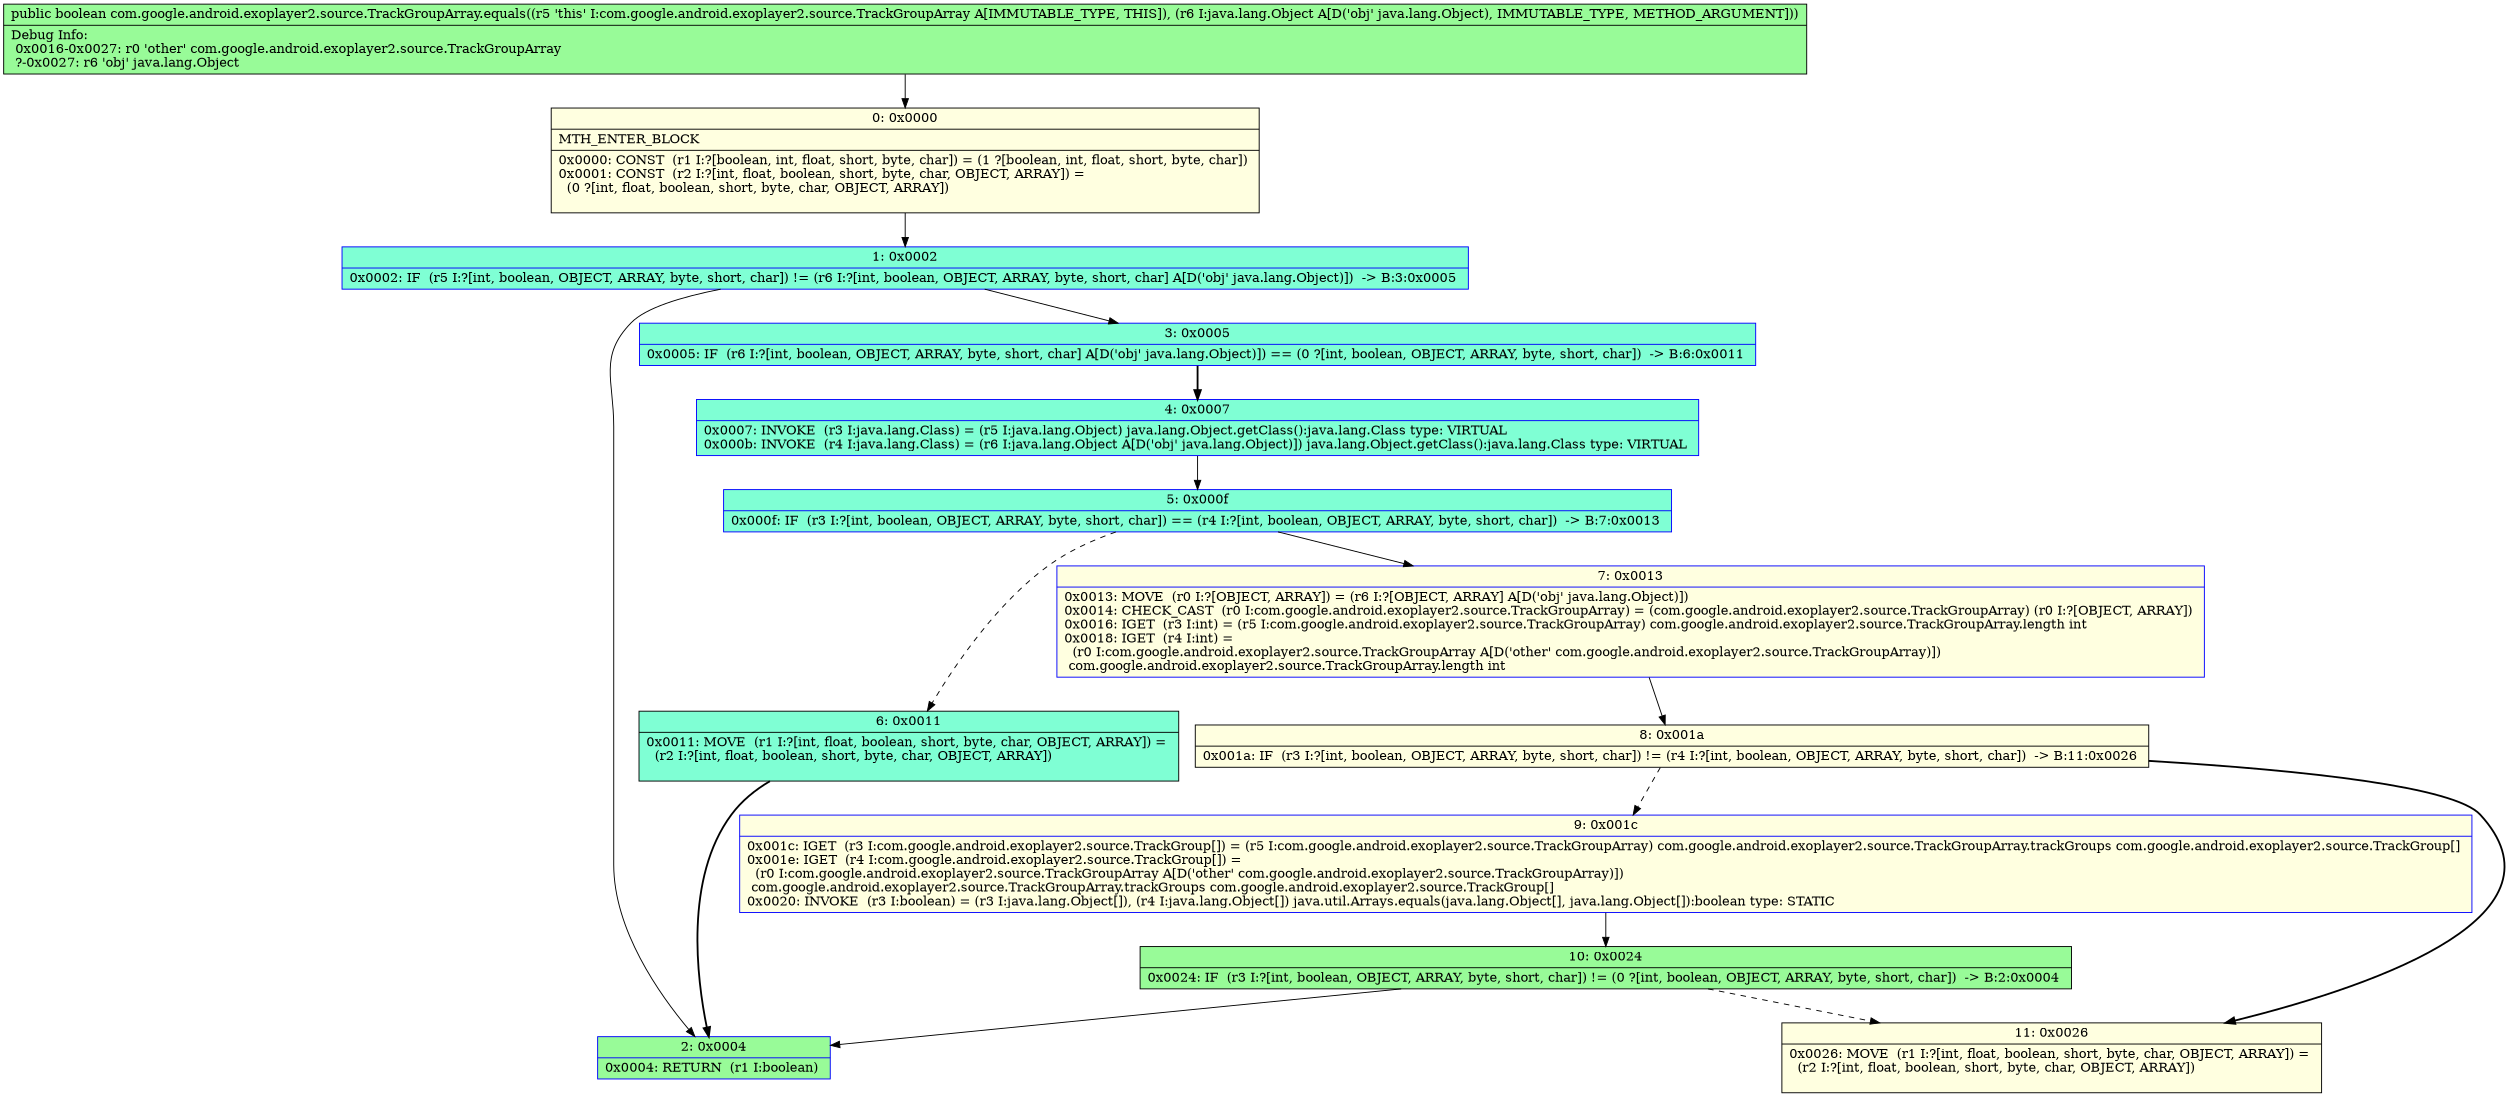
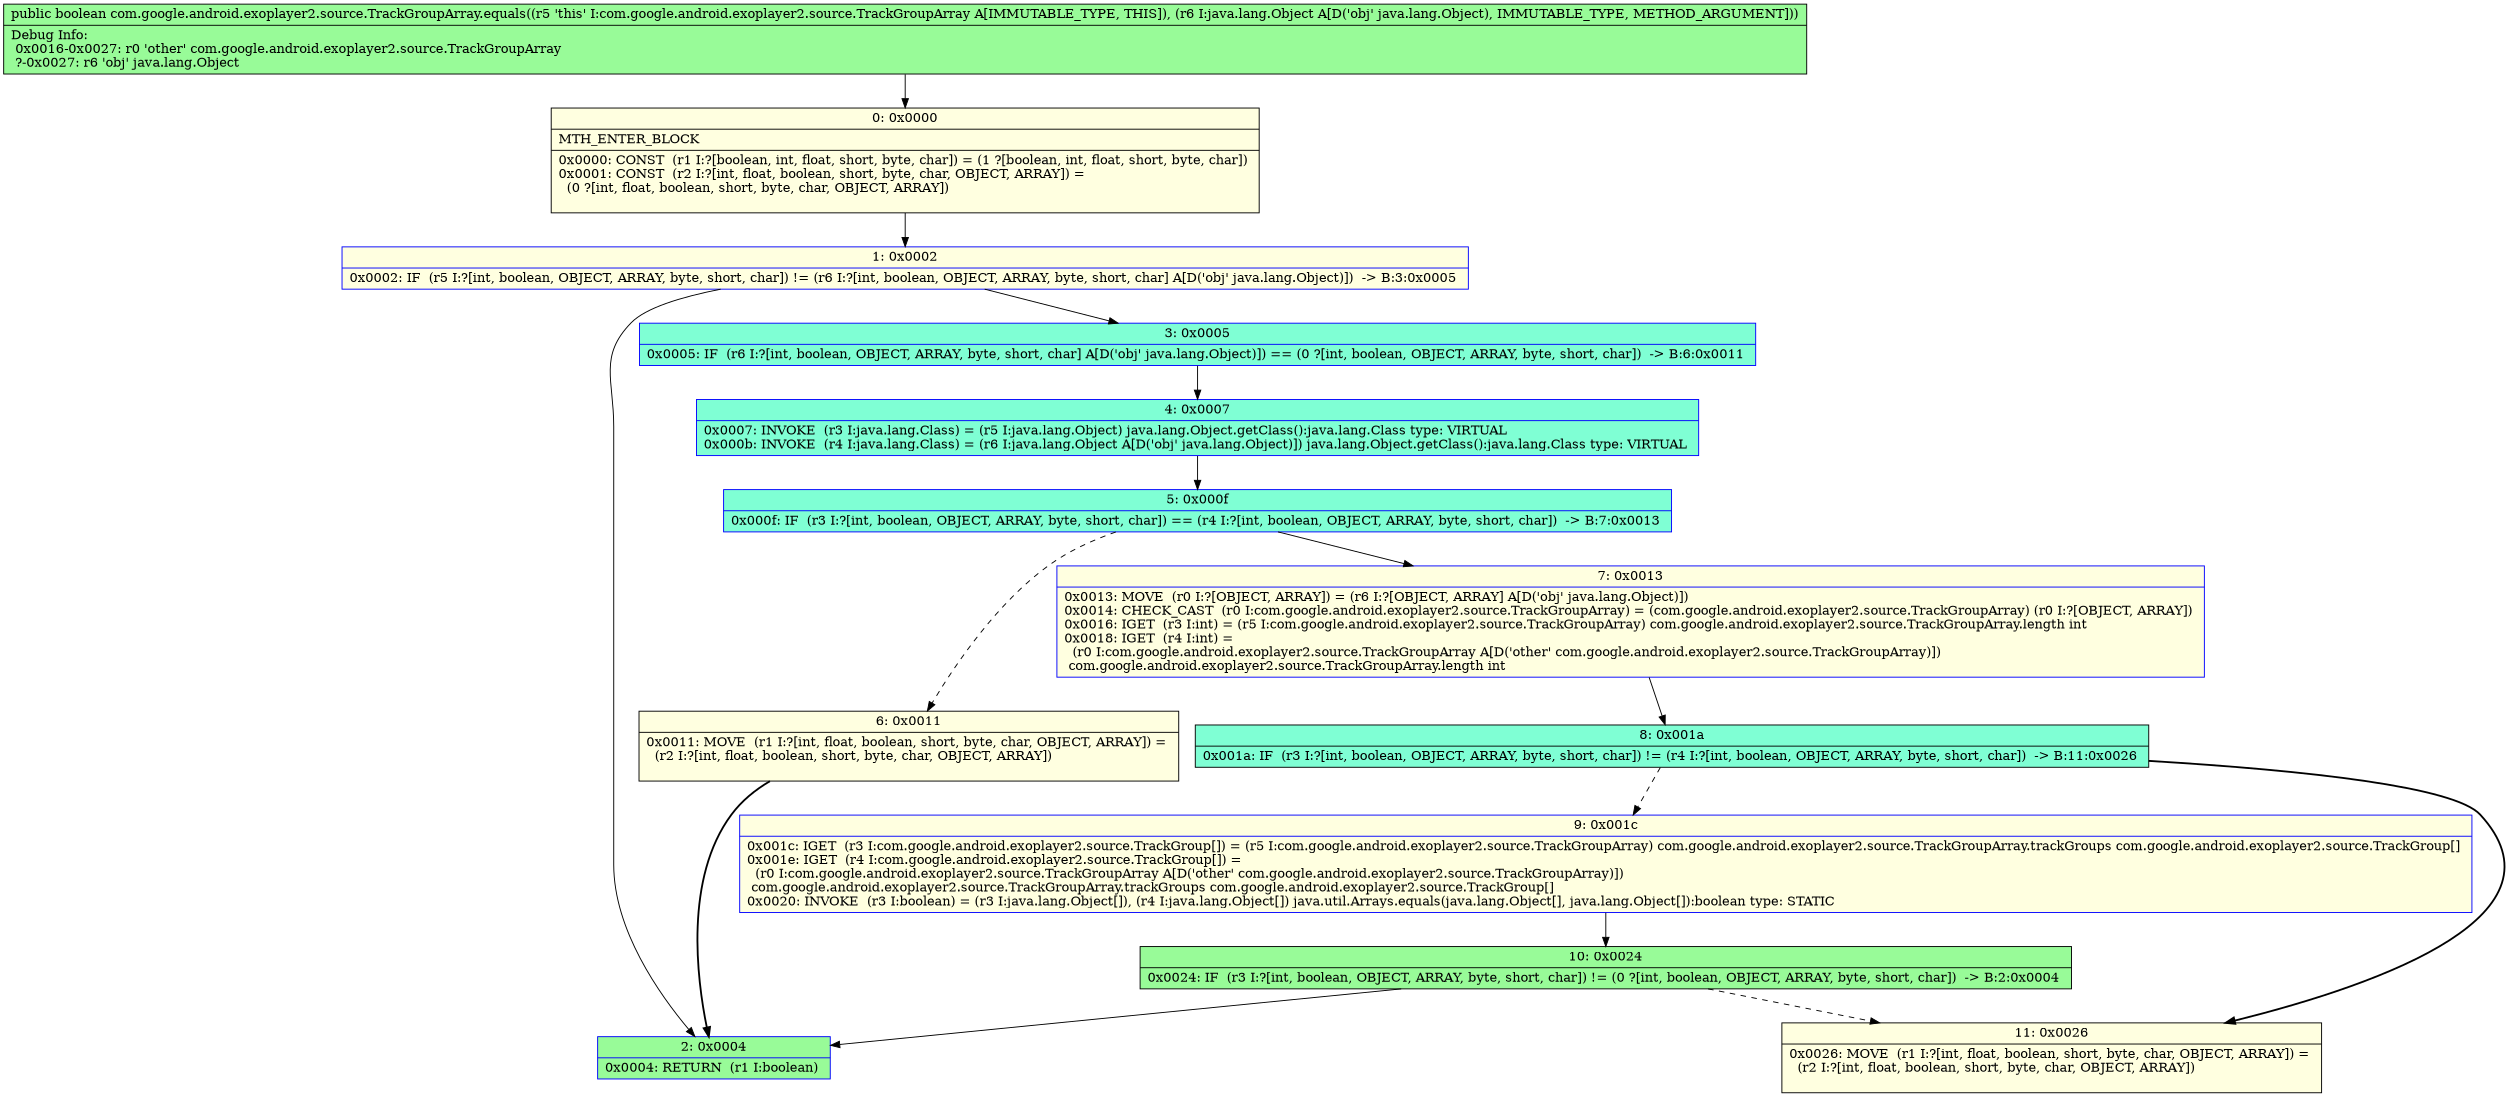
node "1: 0x0002": fillcolor aquamarine -> lightyellow
edge "3: 0x0005" -> "4: 0x0007": style bold -> solid
node "6: 0x0011": fillcolor aquamarine -> lightyellow
node "8: 0x001a": fillcolor lightyellow -> aquamarine
